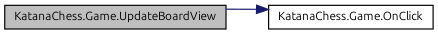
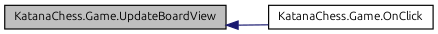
edge "KatanaChess.Game.UpdateBoardView" -> "KatanaChess.Game.OnClick": reversed
